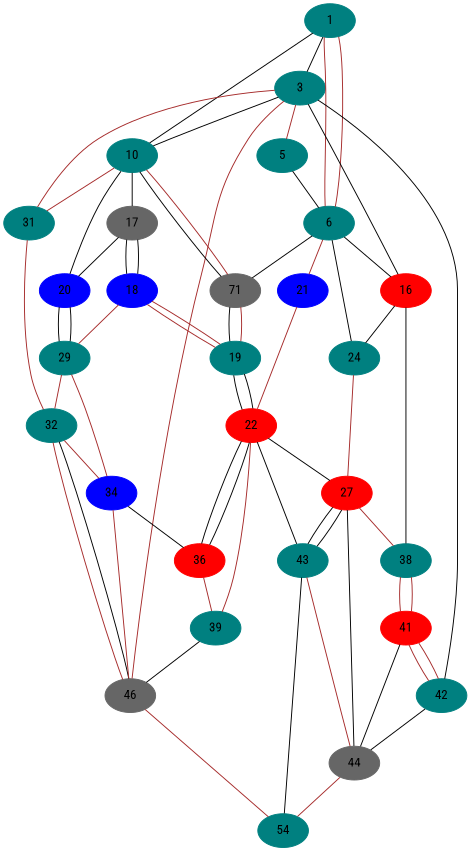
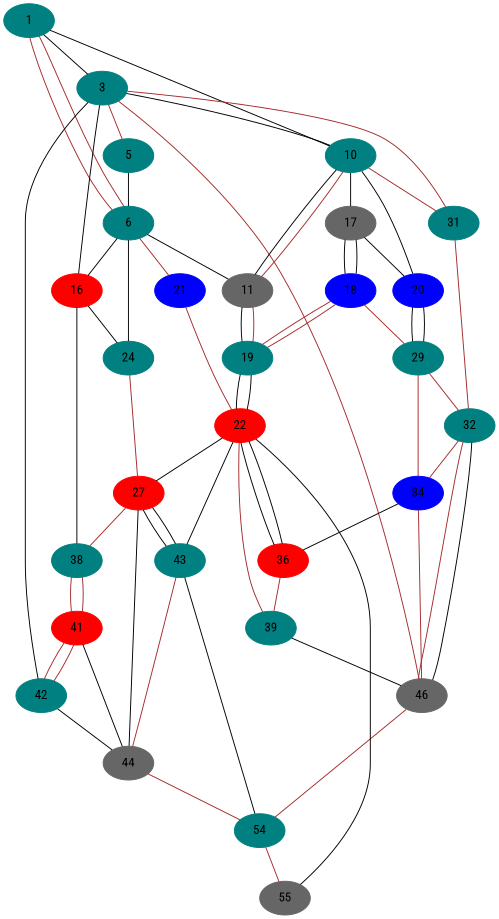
node "71": label "71" -> "11"
node "55": added
